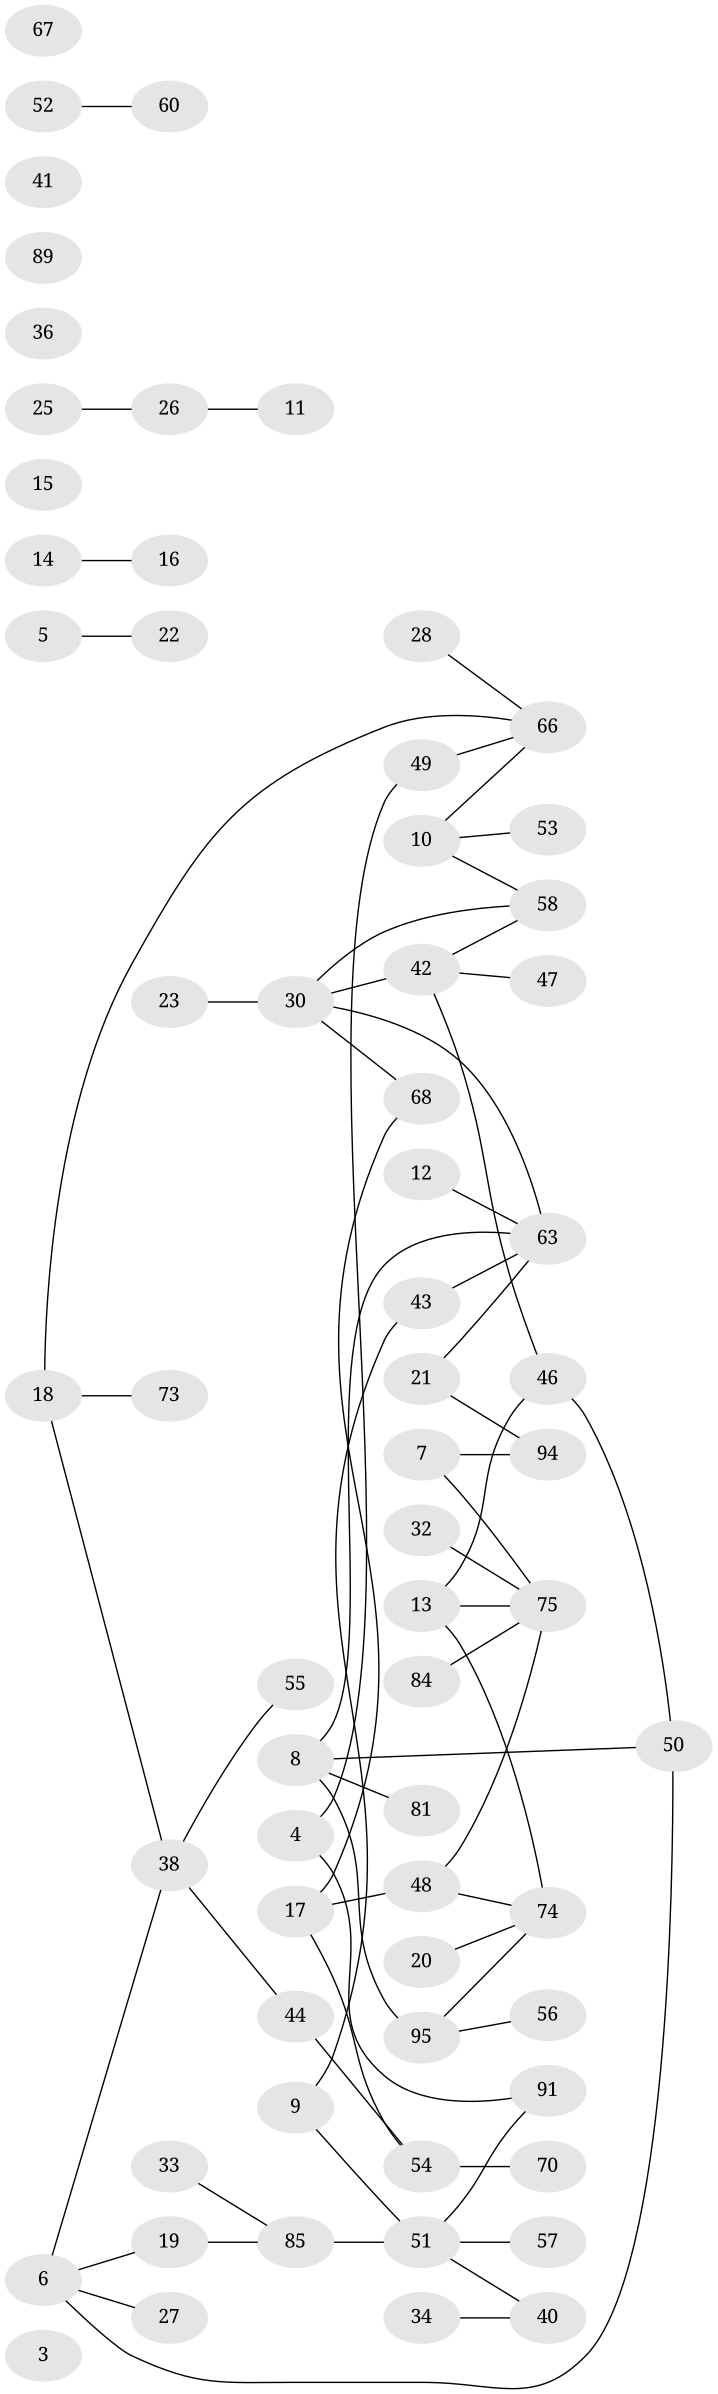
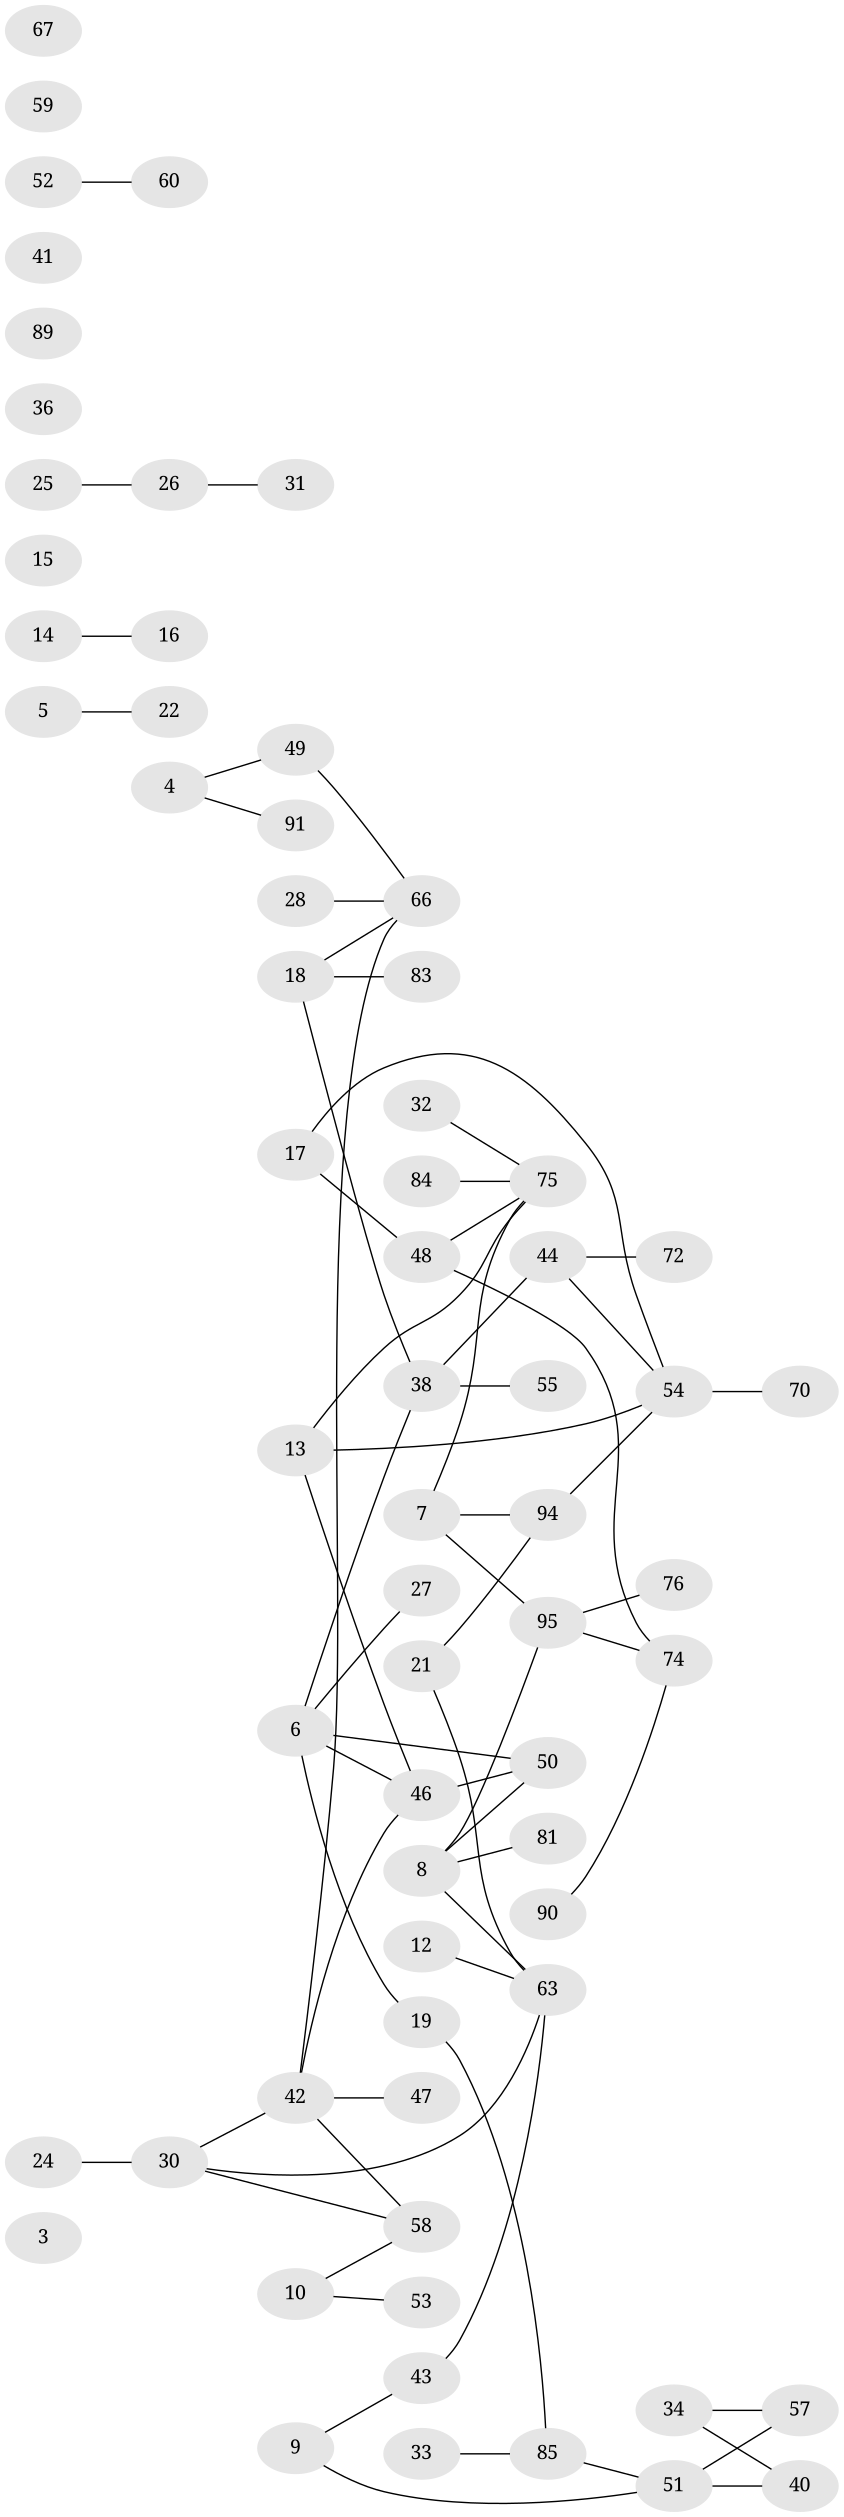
node "59": added
node "11": label "11" -> "31"
edge "66" -- "10": now "66" -- "42"
node "23": label "23" -> "24"
node "68": removed
node "72": added
node "73": label "73" -> "83"
edge "54" -- "94": added
edge "7" -- "95": added
edge "6" -- "46": added
edge "13" -- "74": now "13" -- "54"
node "20": label "20" -> "90"
node "56": label "56" -> "76"
edge "91" -- "51": removed
edge "34" -- "57": added
